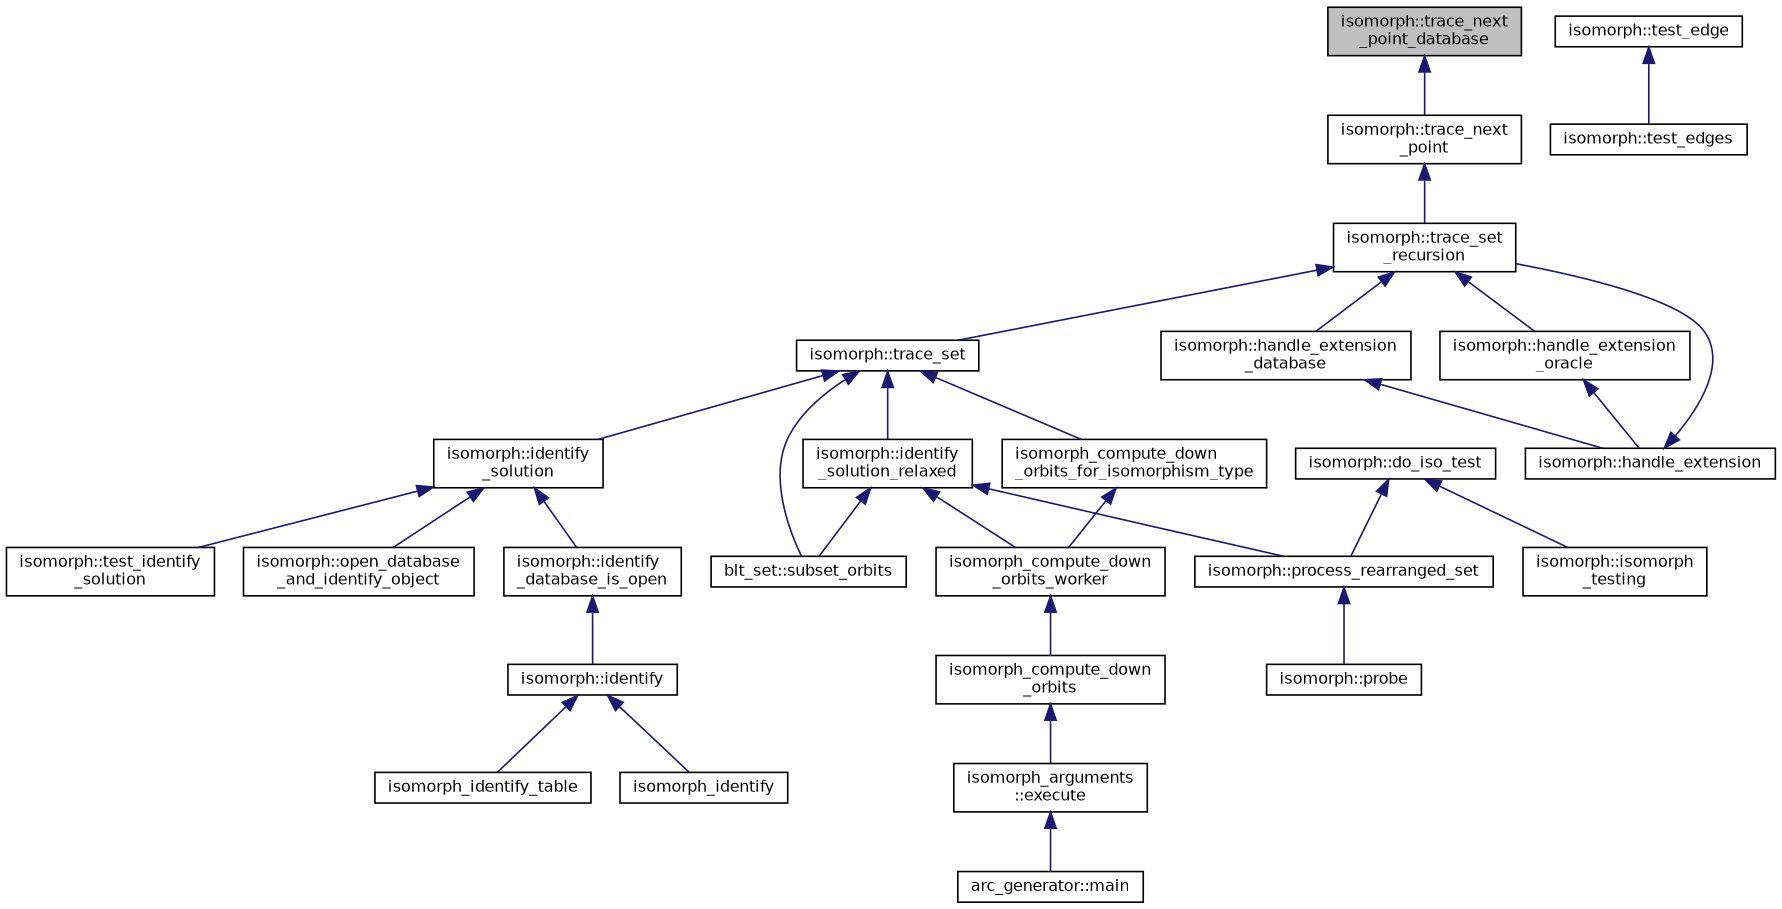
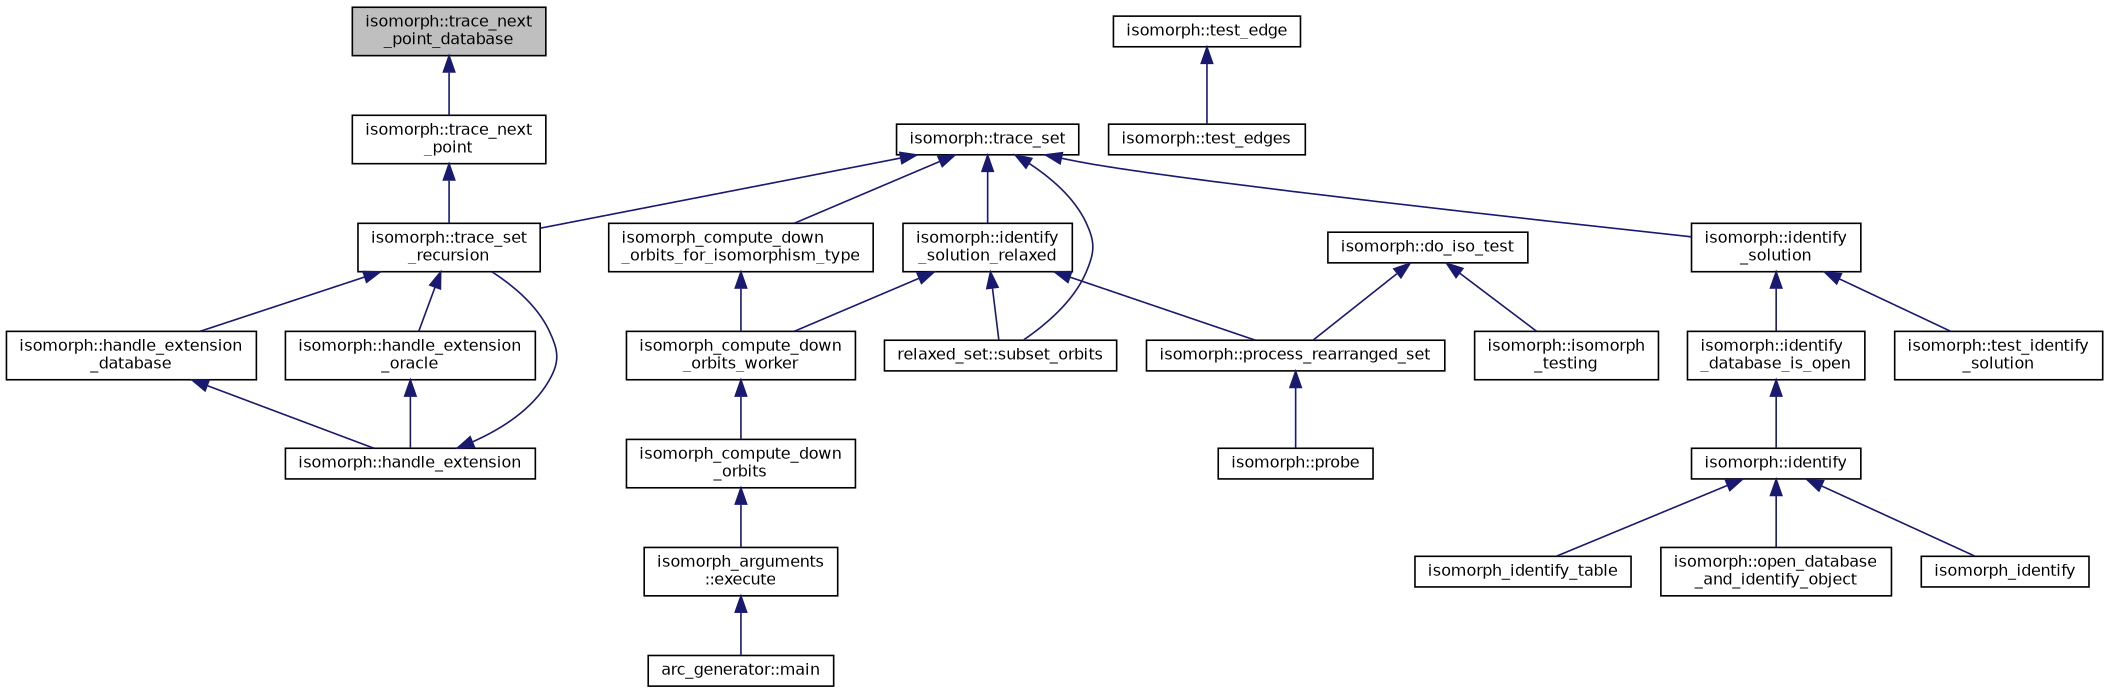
edge "isomorph::trace_set" -> "isomorph::trace_set _recursion": reversed
edge "isomorph::open_database _and_identify_object" -> "isomorph::identify _solution": now "isomorph::open_database _and_identify_object" -> "isomorph::identify"
node "blt_set::subset_orbits": label "blt_set::subset_orbits" -> "relaxed_set::subset_orbits"
